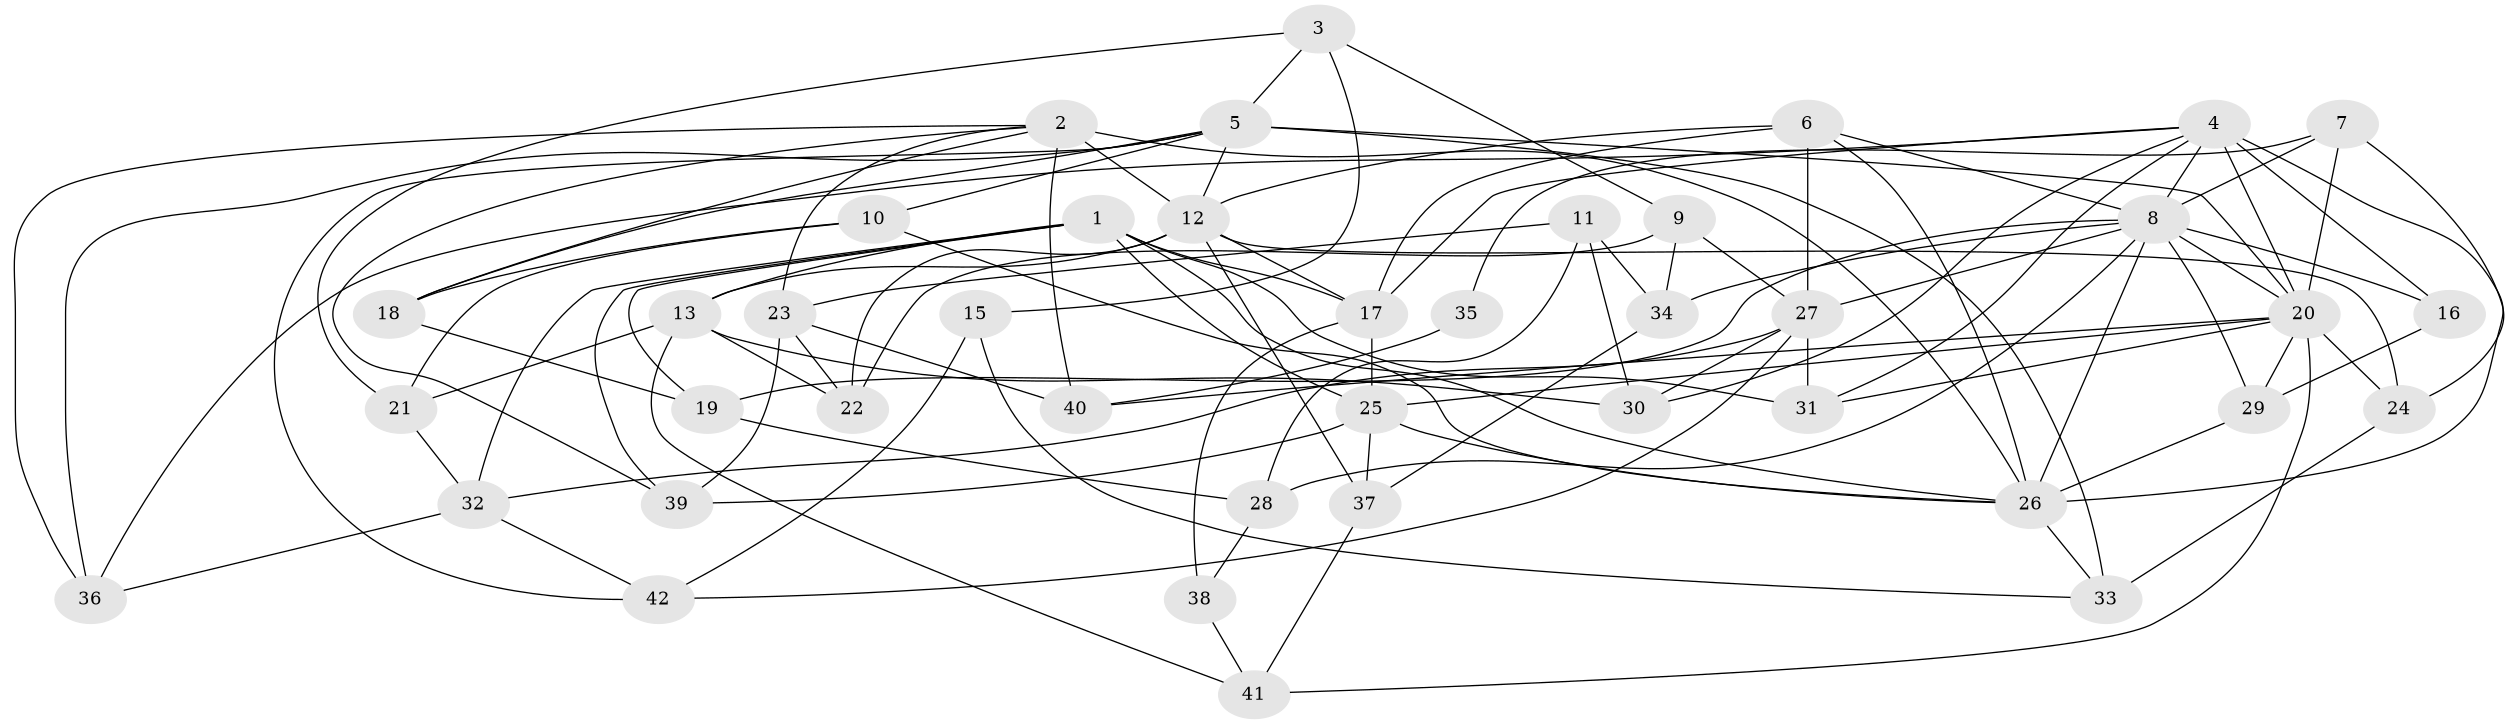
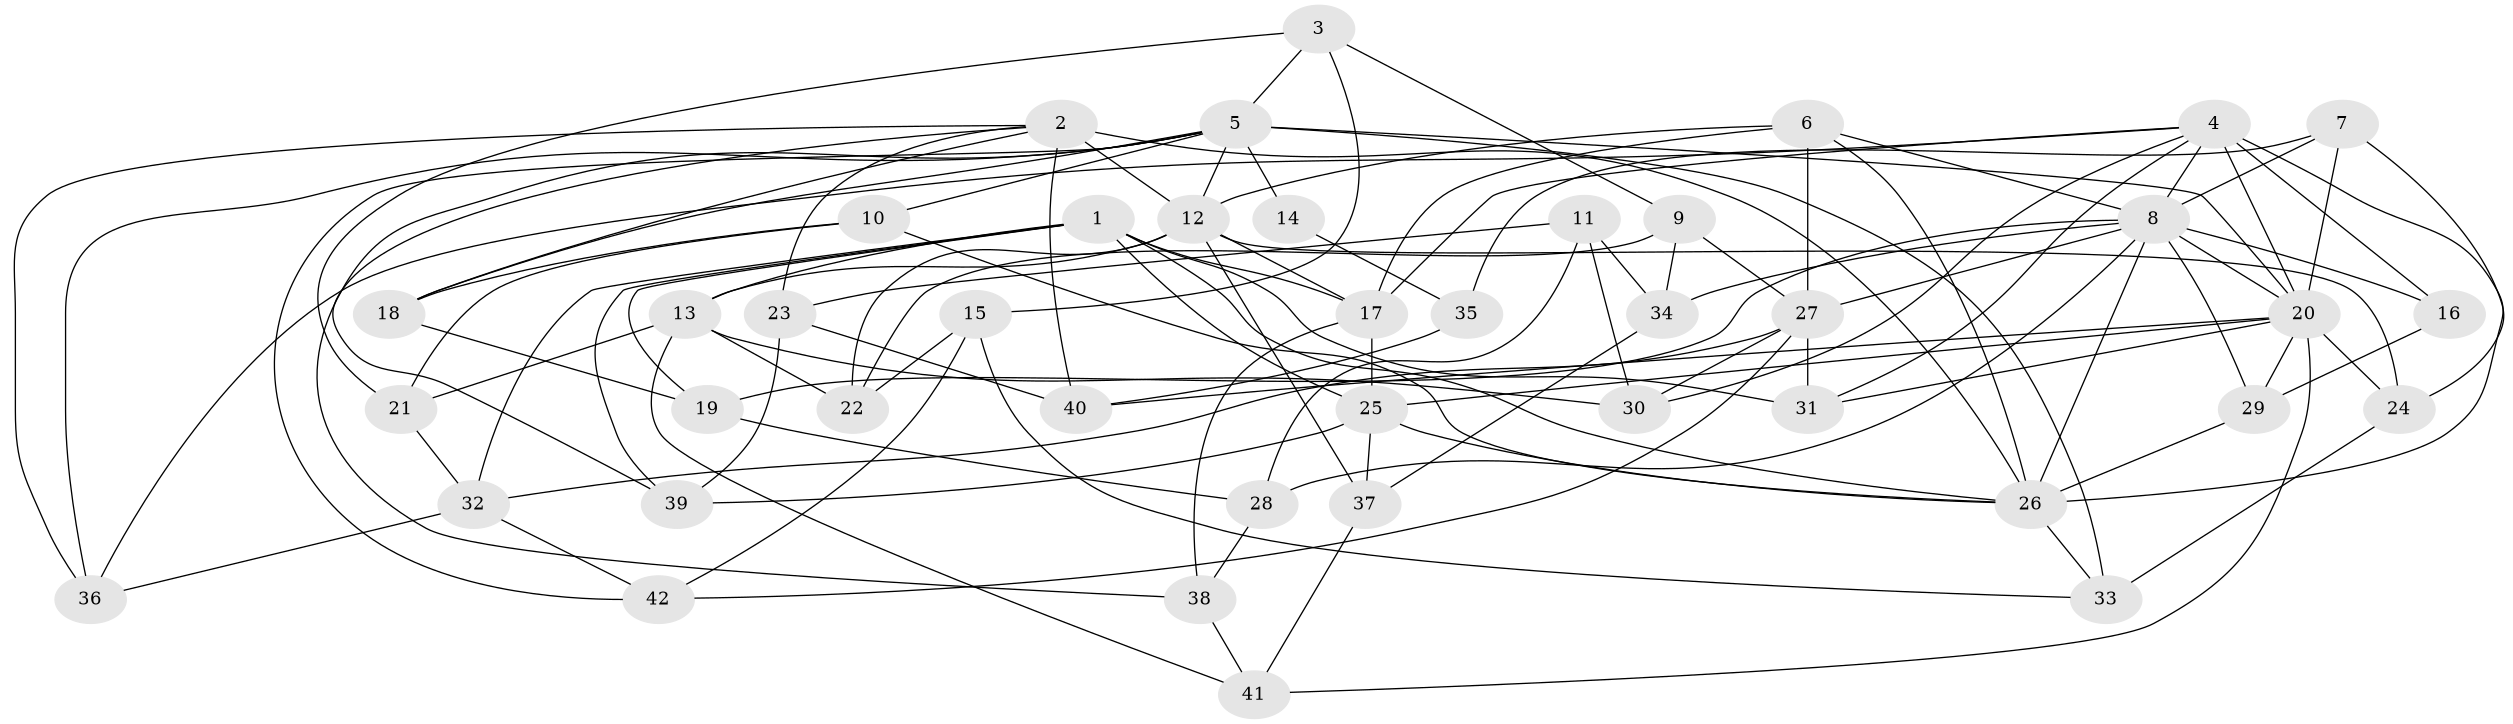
node "14": added
edge "5" -- "38": added
edge "23" -- "22": now "15" -- "22"
